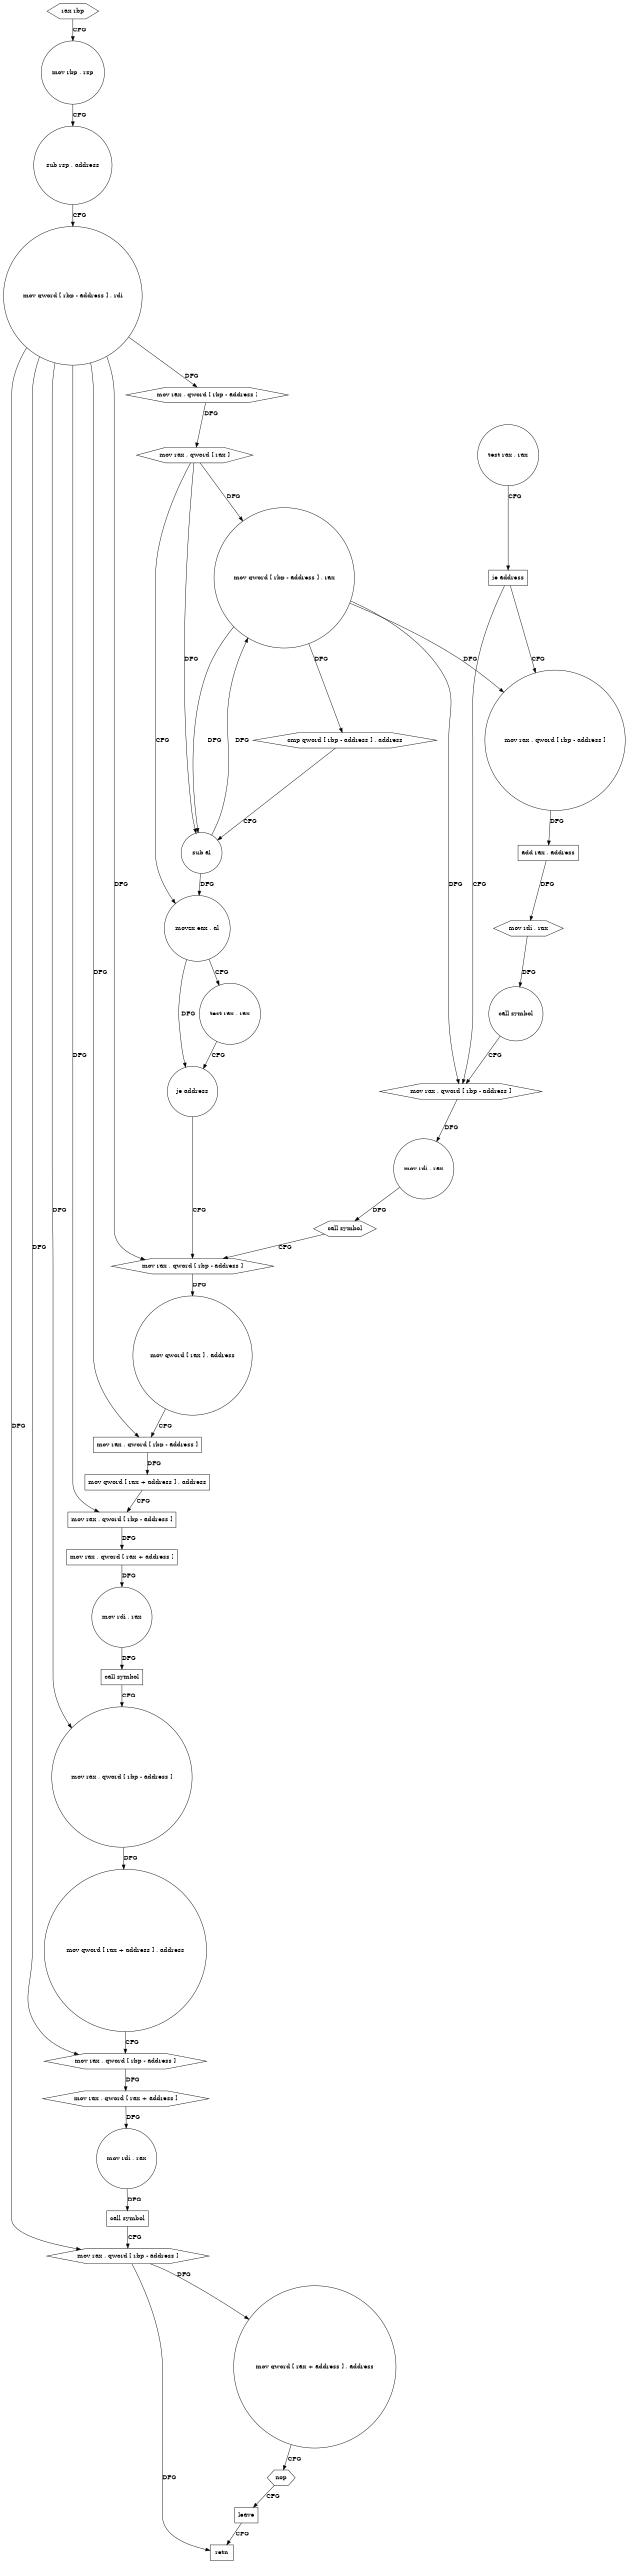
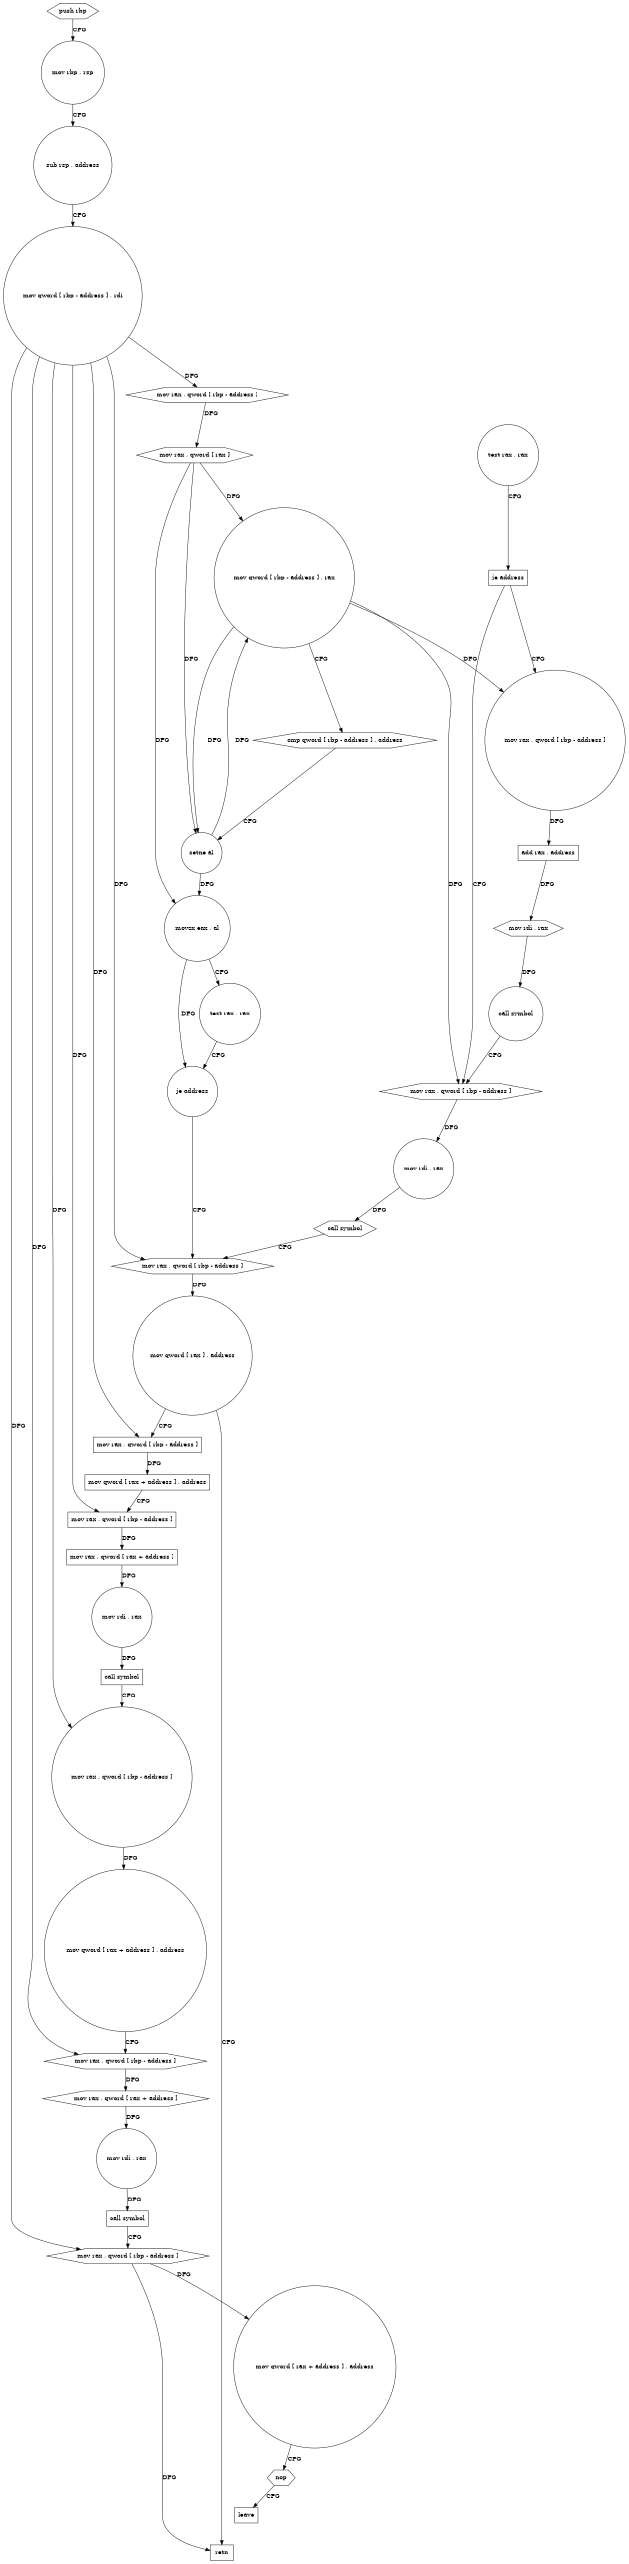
node "rax rbp": label "rax rbp" -> "push rbp"
edge "mov qword [ rbp - address ] , rax" -> "cmp qword [ rbp - address ] , address": label "DFG" -> "CFG"
edge "mov rax , qword [ rax ]" -> "movzx eax , al": label "CFG" -> "DFG"
node "sub al": label "sub al" -> "setne al"
edge "leave" -> "retn": now "mov qword [ rax ] , address" -> "retn"
